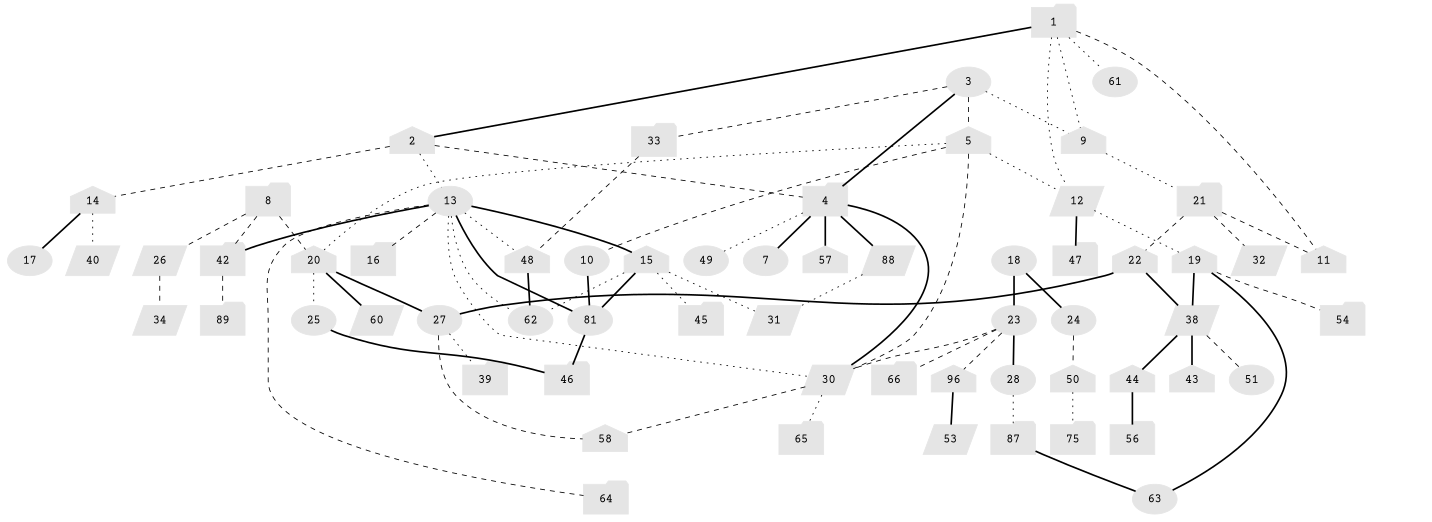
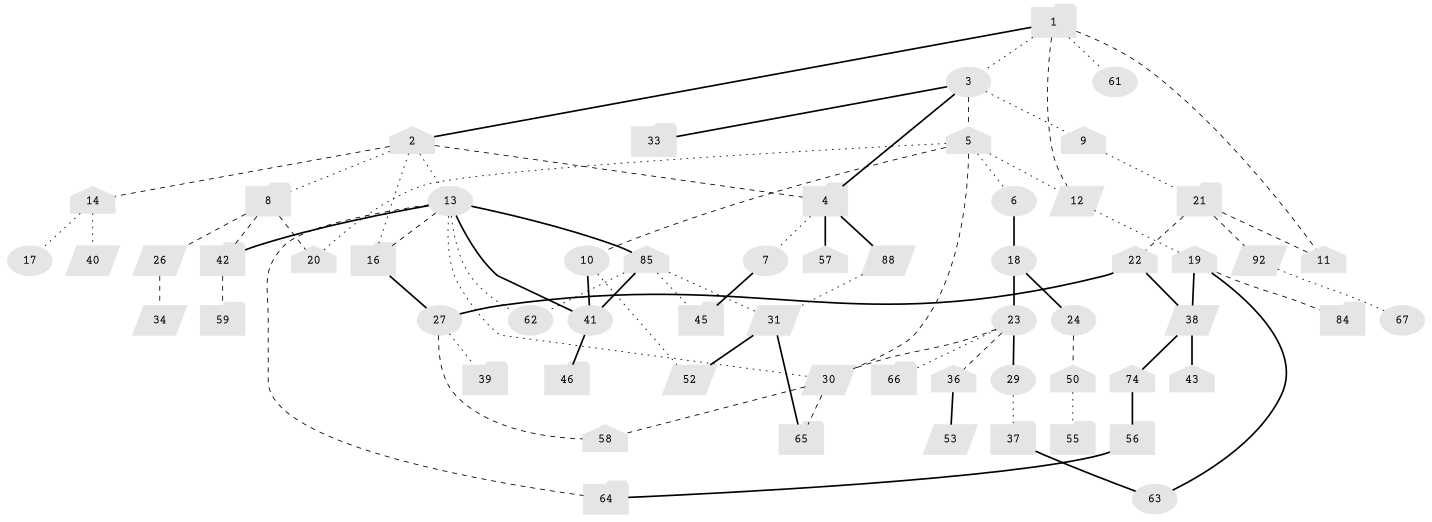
edge "1" -- "9": now "1" -- "3"
edge "3" -- "33": style dashed -> bold
edge "1" -- "12": style dotted -> dashed
edge "2" -- "8": added
edge "2" -- "16": added
node "6": added
edge "14" -- "17": style bold -> dotted
edge "4" -- "7": style bold -> dotted
node "48": removed
node "15": label "15" -> "85"
node "49": removed
node "47": removed
node "32": label "32" -> "92"
edge "4" -- "30": removed
edge "7" -- "45": added
edge "20" -- "27": now "16" -- "27"
node "89": label "89" -> "59"
node "25": removed
node "60": removed
node "81": label "81" -> "41"
node "54": label "54" -> "84"
node "67": added
edge "23" -- "66": style dashed -> dotted
node "52": added
edge "31" -- "65": added
node "96": label "96" -> "36"
node "28": label "28" -> "29"
node "44": label "44" -> "74"
node "51": removed
edge "30" -- "65": style dotted -> dashed
node "87": label "87" -> "37"
node "75": label "75" -> "55"
edge "56" -- "64": added
